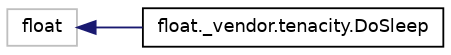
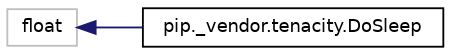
node "float._vendor.tenacity.DoSleep": label "float._vendor.tenacity.DoSleep" -> "pip._vendor.tenacity.DoSleep"
